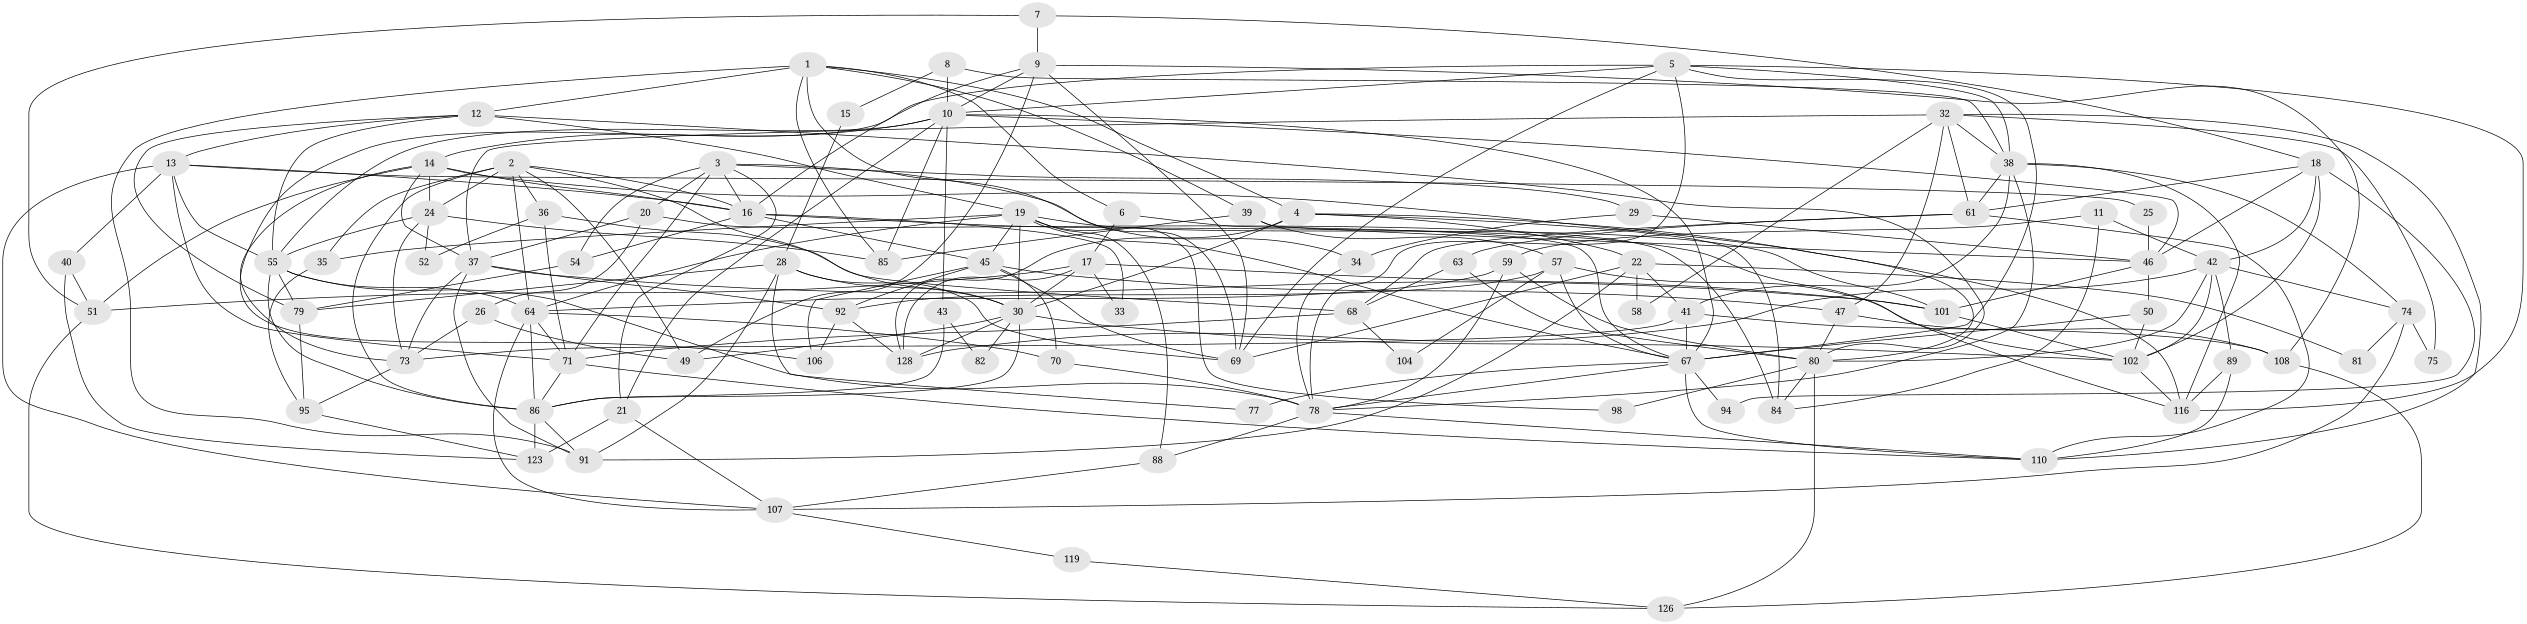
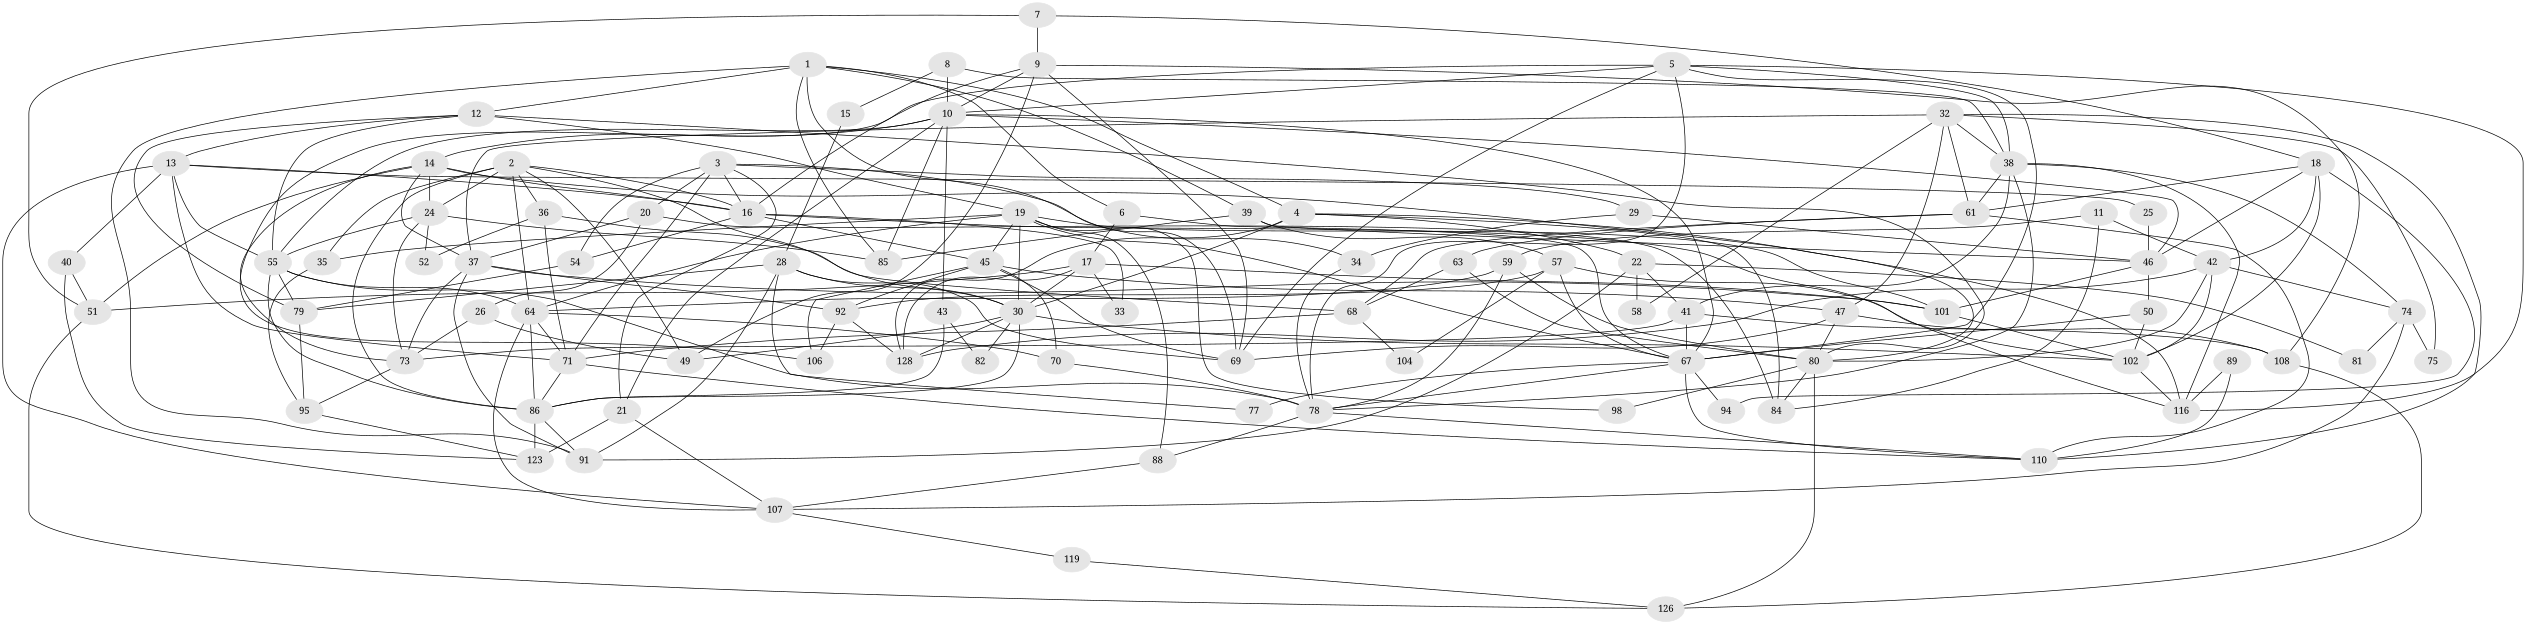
edge "42" -- "89": removed
edge "22" -- "69": now "47" -- "69"
